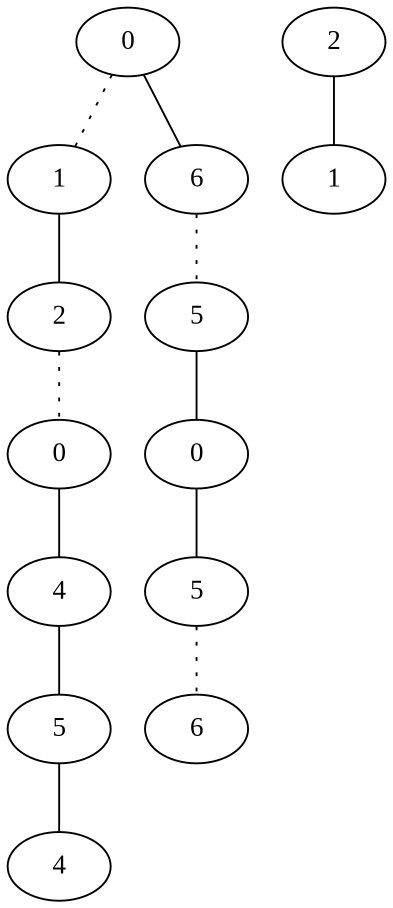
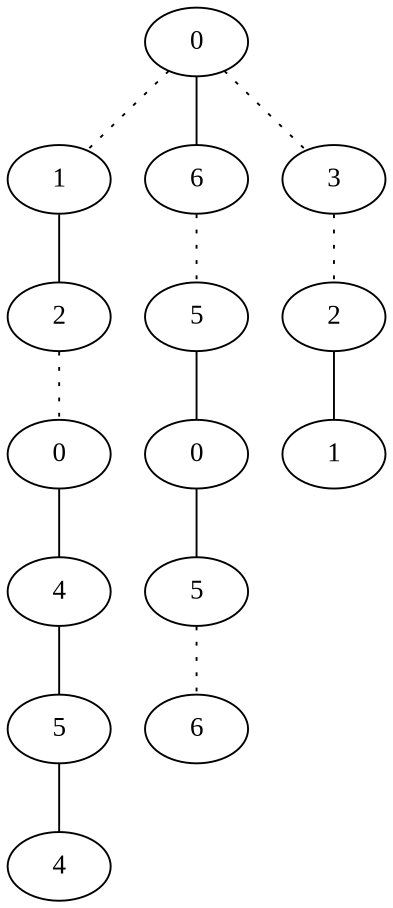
node "3": added
